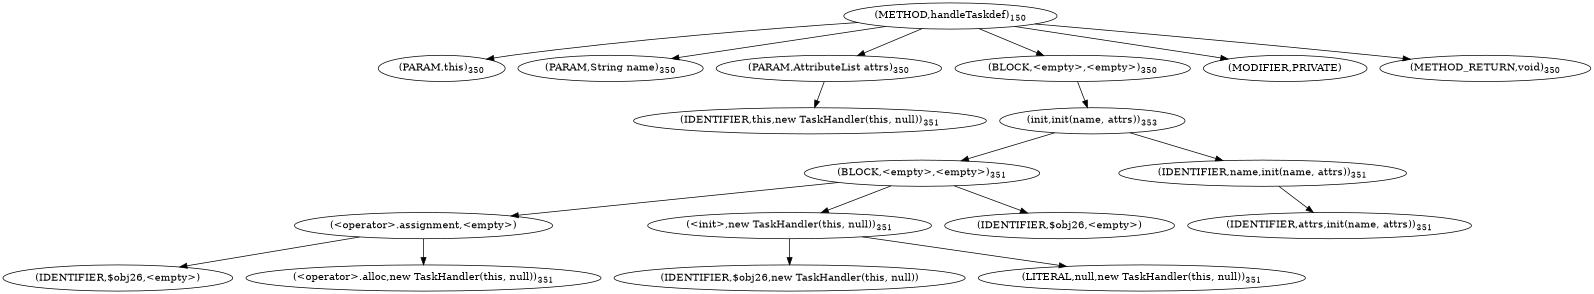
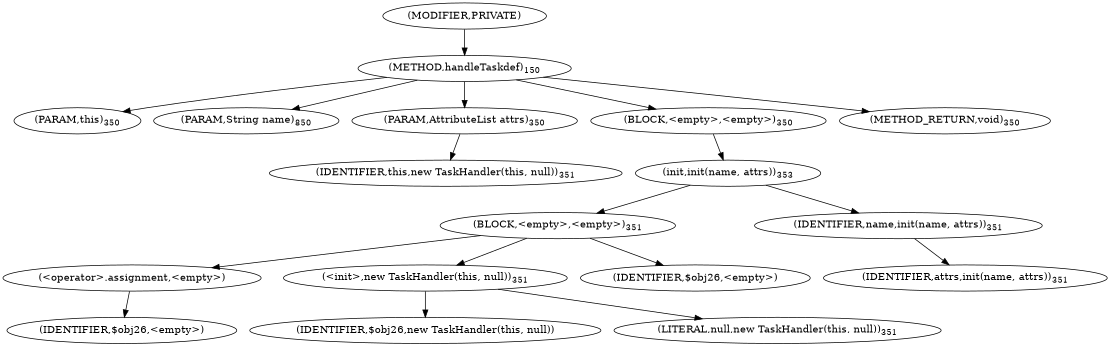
edge "(METHOD,handleTaskdef)" -> "(MODIFIER,PRIVATE)": reversed
node "(PARAM,String name)": text "350" -> "850"
node "(<operator>.alloc,new TaskHandler(this, null))": removed
